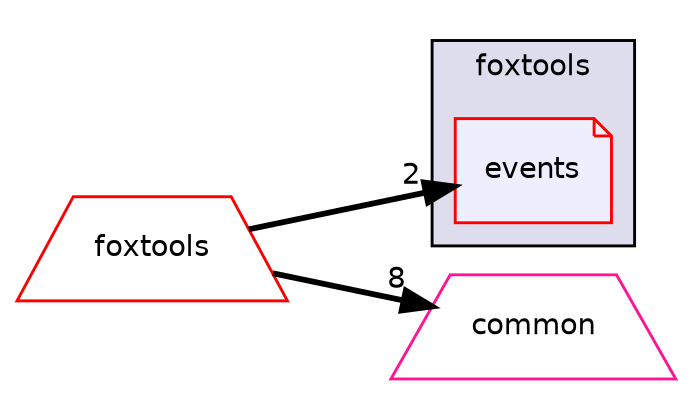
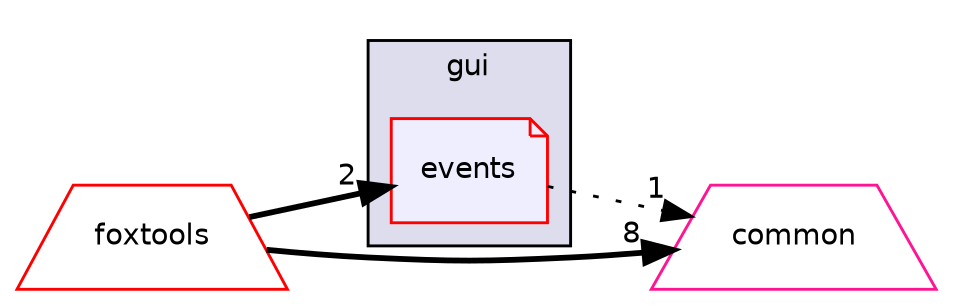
cluster "foxtools": label "foxtools" -> "gui"
edge "events" -> "common": added
